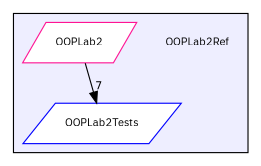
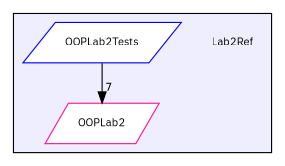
node "OOPLab2Ref": label "OOPLab2Ref" -> "Lab2Ref"
edge "OOPLab2" -> "OOPLab2Tests": reversed
